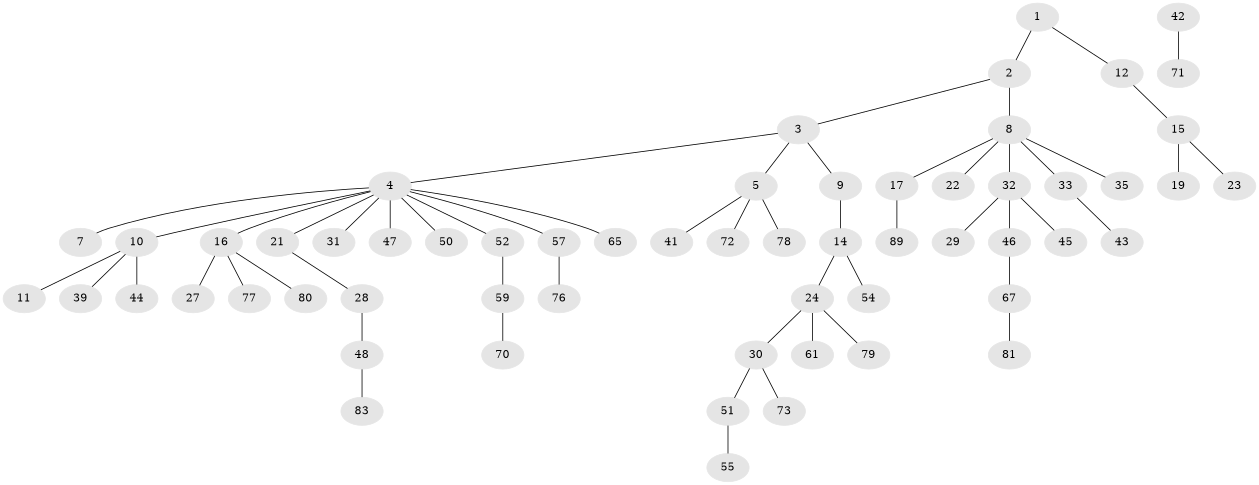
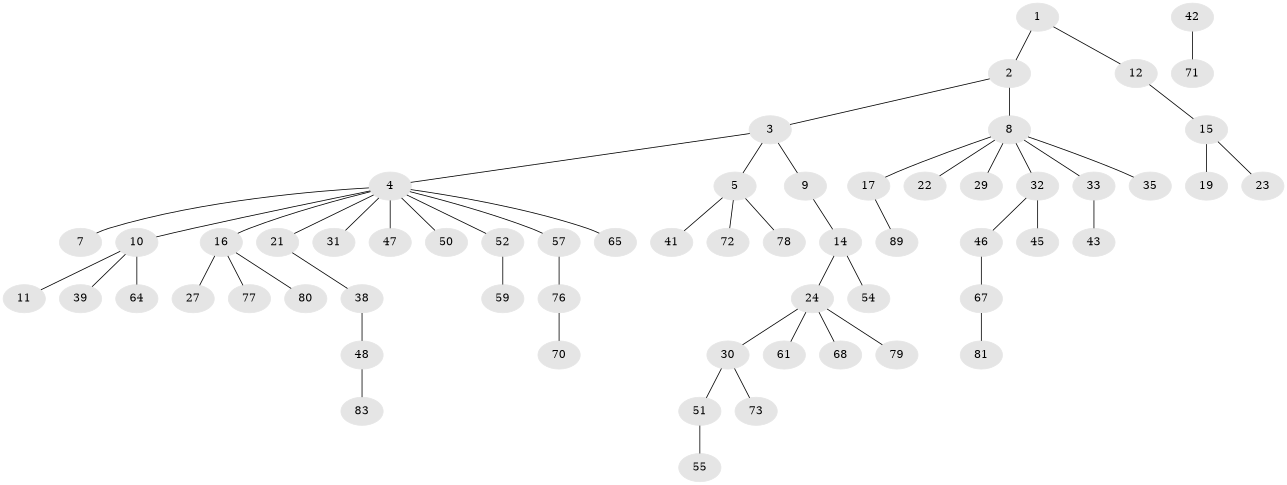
edge "32" -- "29": now "8" -- "29"
node "44": label "44" -> "64"
node "28": label "28" -> "38"
edge "59" -- "70": now "76" -- "70"
node "68": added
